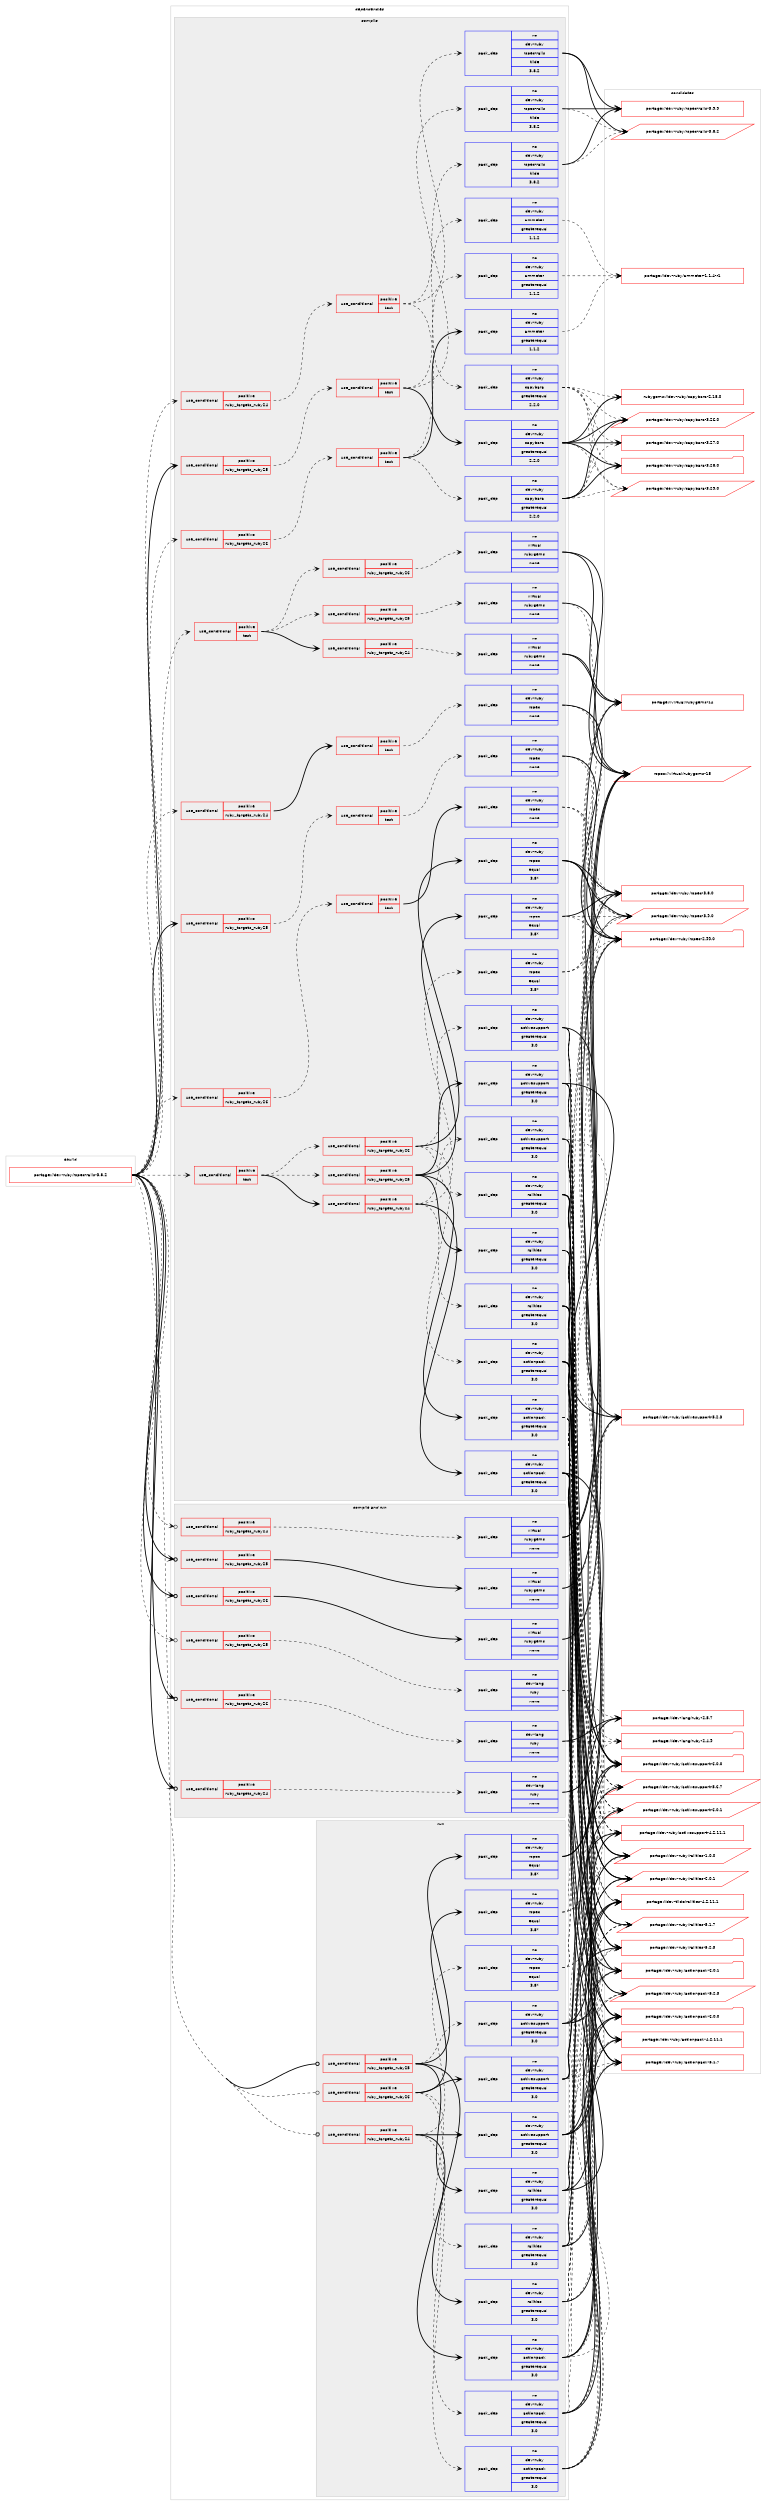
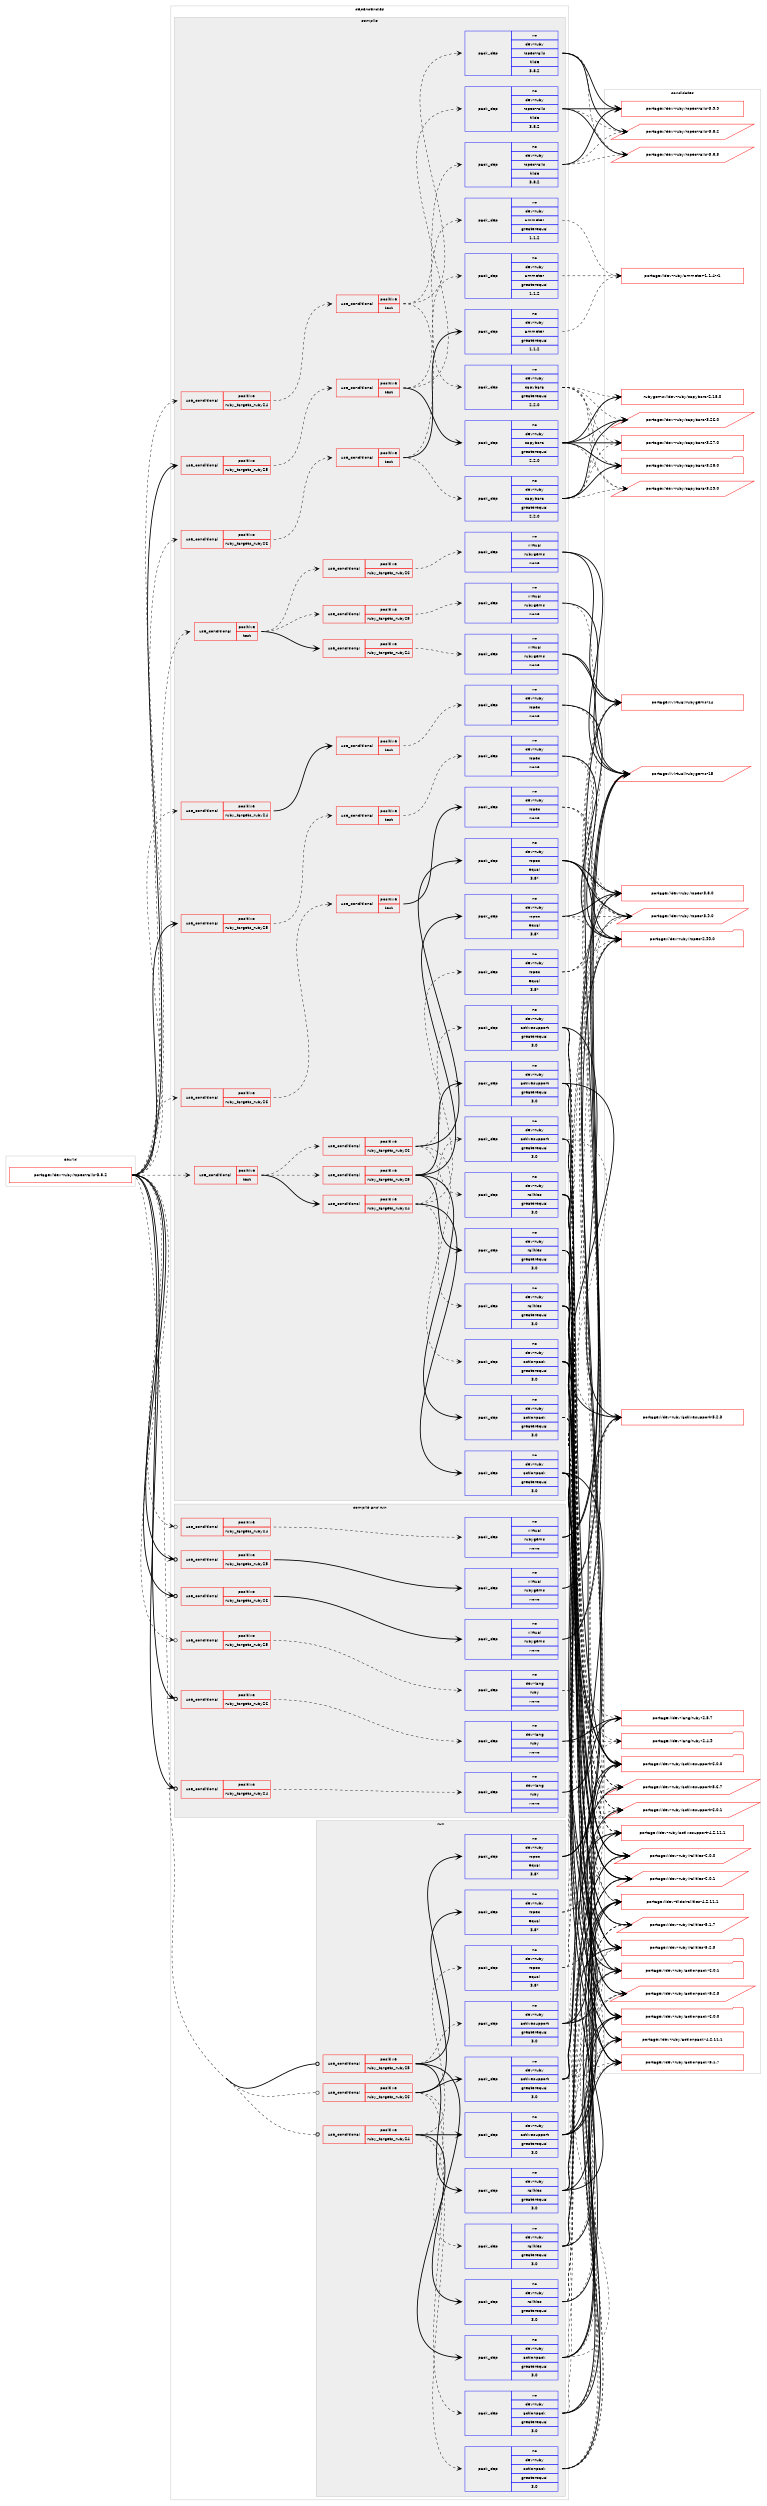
node "portage://dev-ruby/rspec-rails-3.8.3": added
node "rspec://virtual/rubygems-15": label "rspec://virtual/rubygems-15" -> "portage://virtual/rubygems-15"
node "portage://dev-ruby/railties-1.0.0": label "portage://dev-ruby/railties-1.0.0" -> "portage://dev-ruby/railties-6.0.0"
